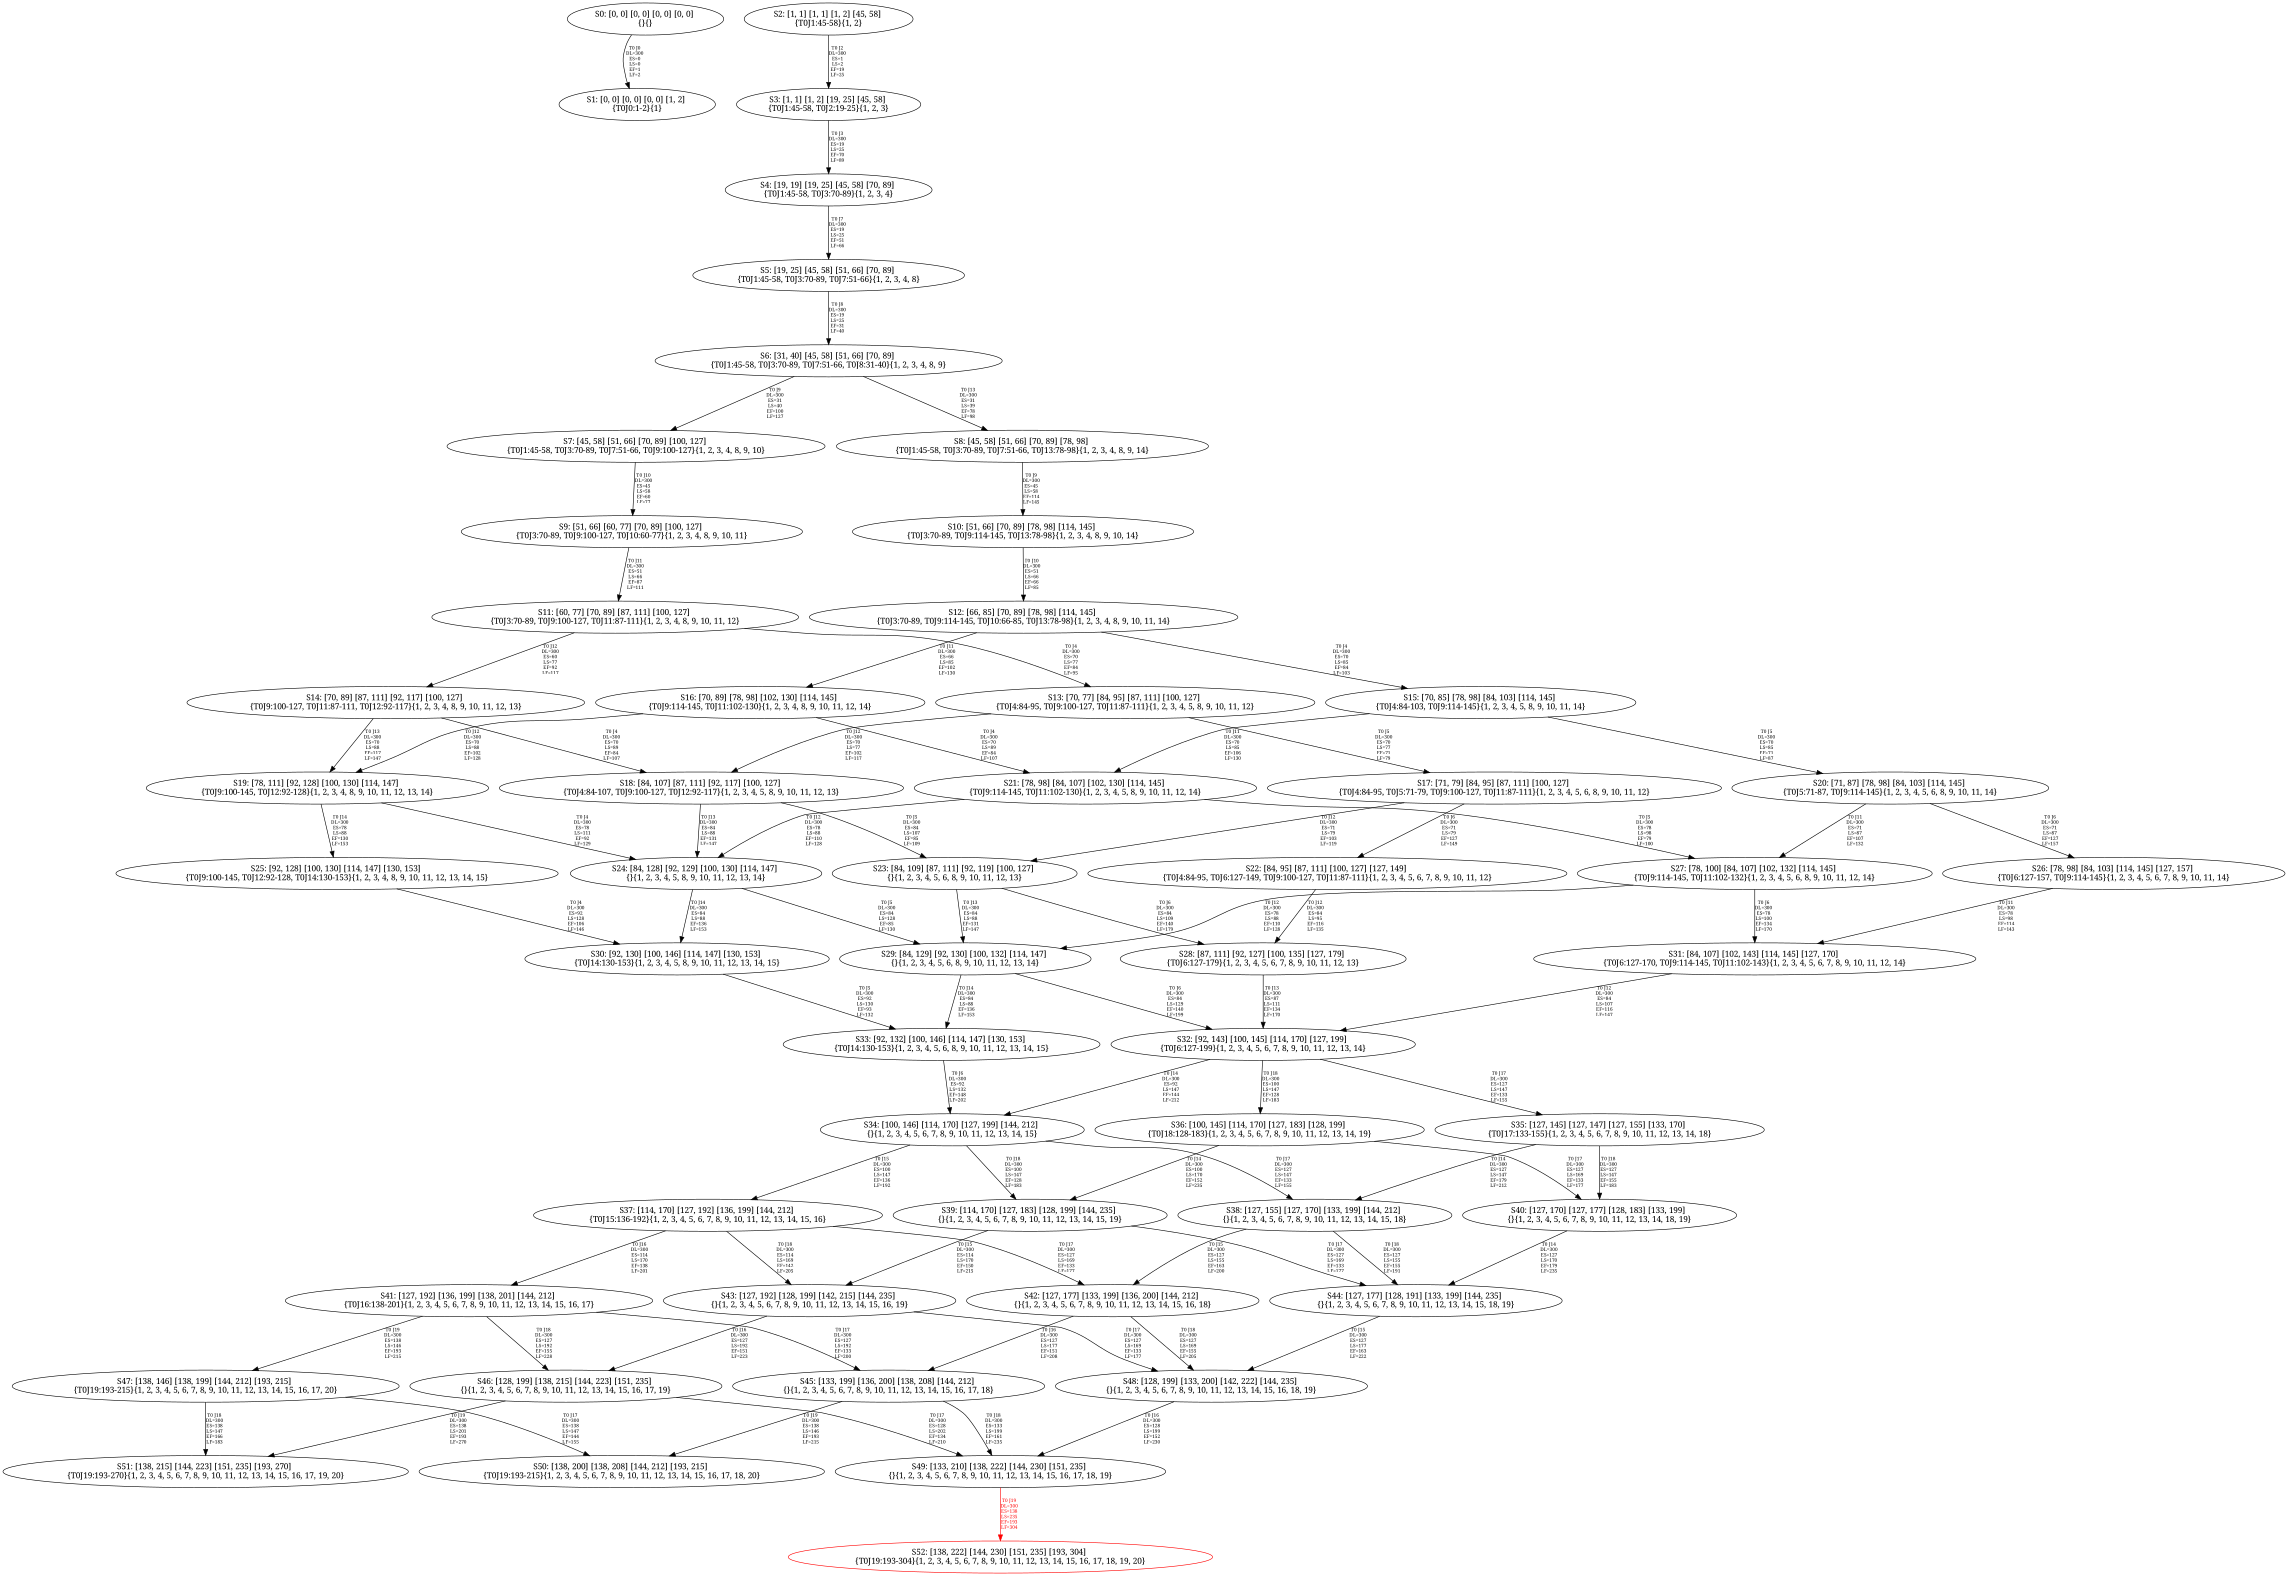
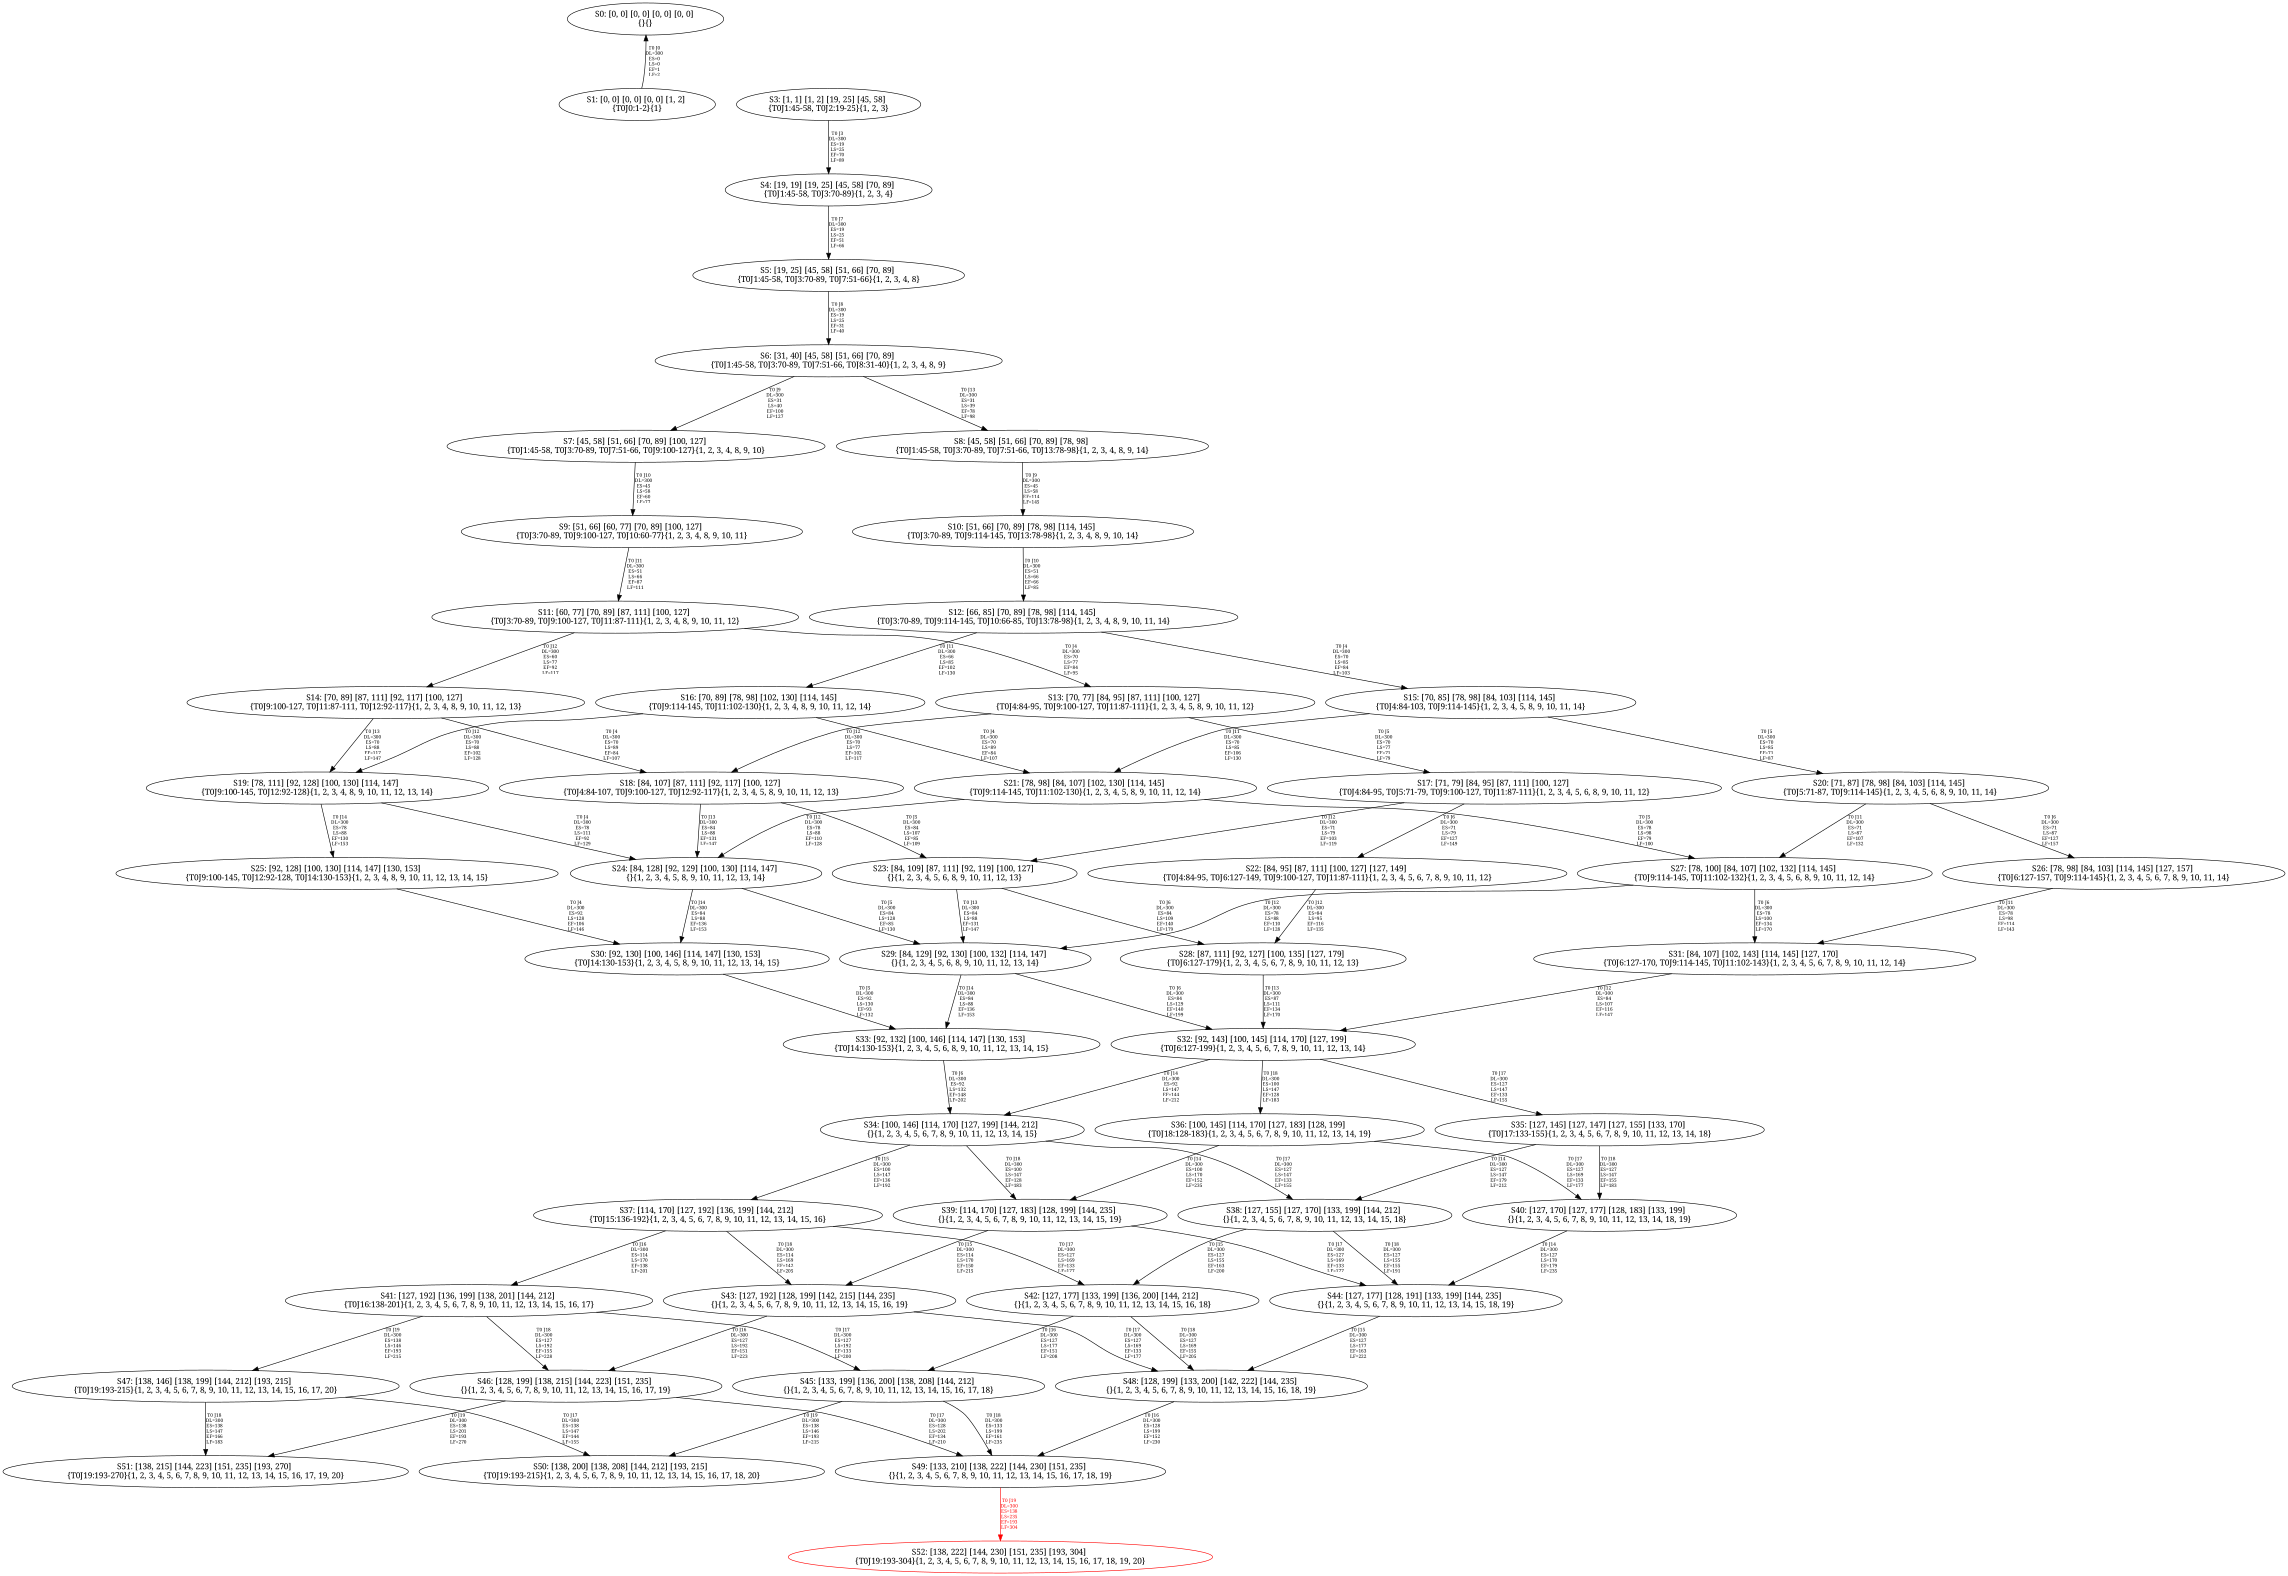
node "S2: [1, 1] [1, 1] [1, 2] [45, 58] {T0J1:45-58}{1, 2}": removed
edge "S0: [0, 0] [0, 0] [0, 0] [0, 0] {}{}" -> "S1: [0, 0] [0, 0] [0, 0] [1, 2] {T0J0:1-2}{1}": reversed
